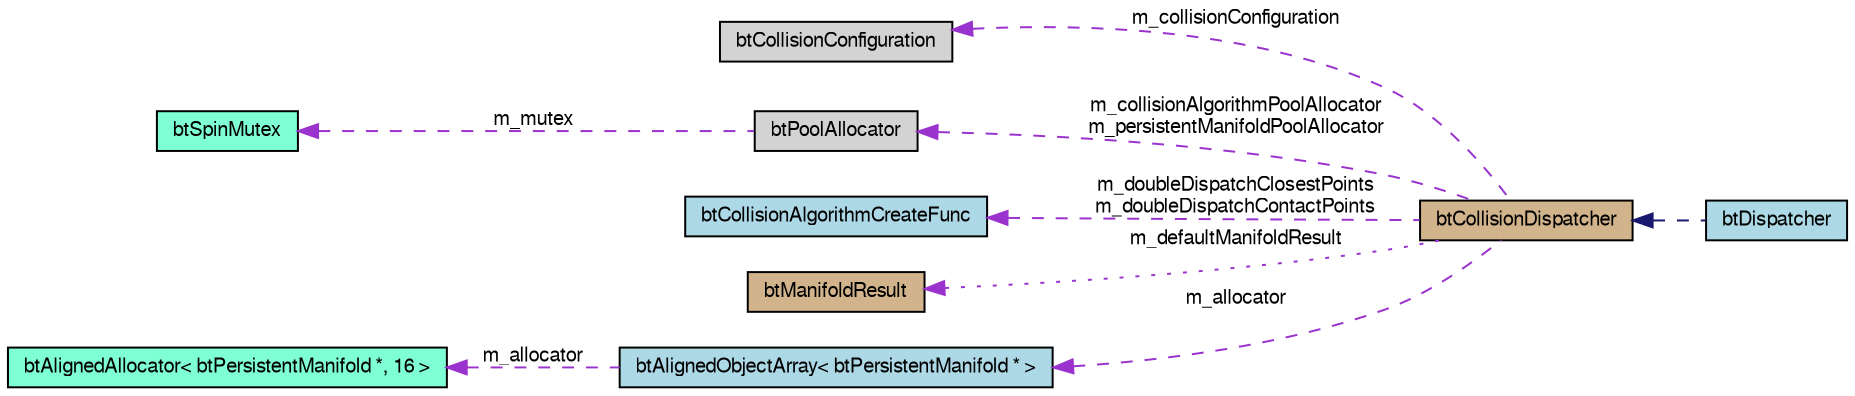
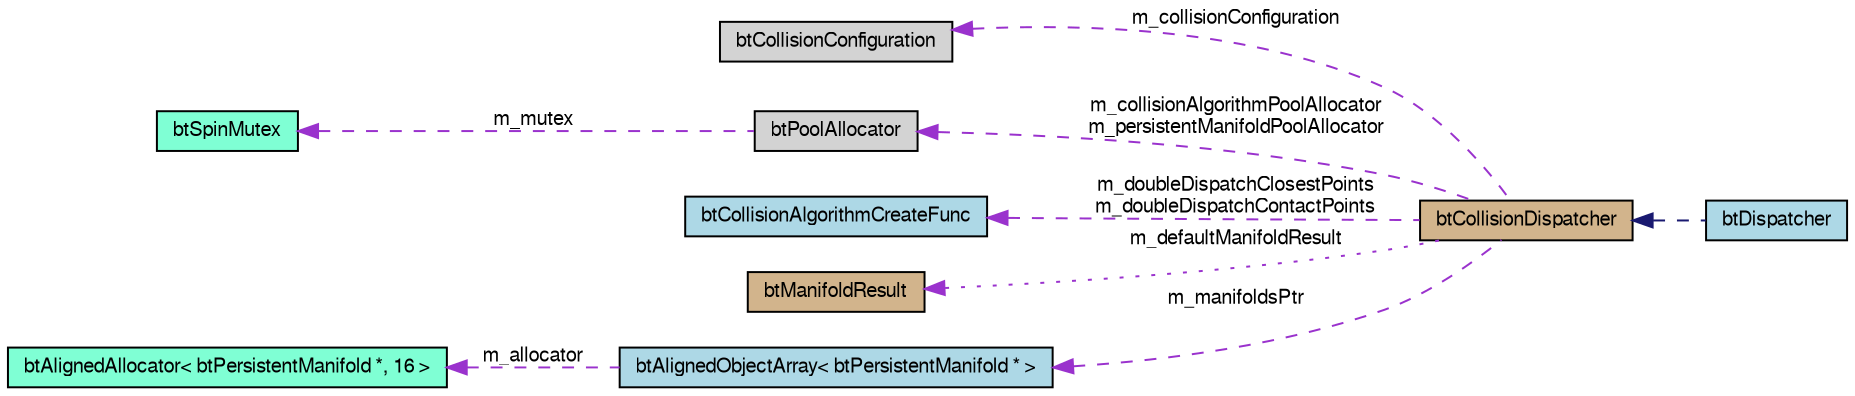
edge "btCollisionDispatcher" -> "btAlignedObjectArray< btPersistentManifold * >": label "m_allocator" -> "m_manifoldsPtr"
